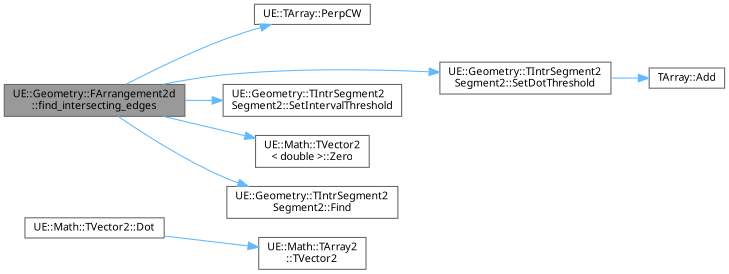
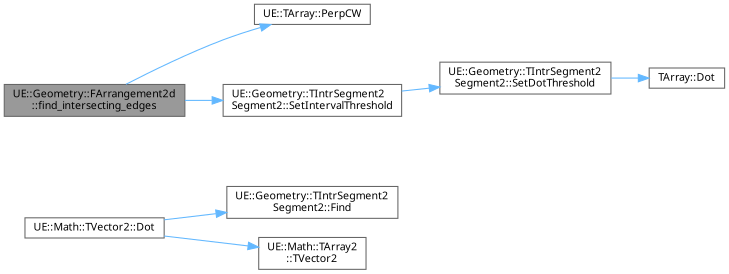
edge "UE::Geometry::FArrangement2d ::find_intersecting_edges" -> "UE::Geometry::TIntrSegment2 Segment2::SetDotThreshold": now "UE::Geometry::TIntrSegment2 Segment2::SetIntervalThreshold" -> "UE::Geometry::TIntrSegment2 Segment2::SetDotThreshold"
node "TArray::Add": label "TArray::Add" -> "TArray::Dot"
node "UE::Math::TVector2 < double >::Zero": removed
edge "UE::Geometry::FArrangement2d ::find_intersecting_edges" -> "UE::Geometry::TIntrSegment2 Segment2::Find": now "UE::Math::TVector2::Dot" -> "UE::Geometry::TIntrSegment2 Segment2::Find"
